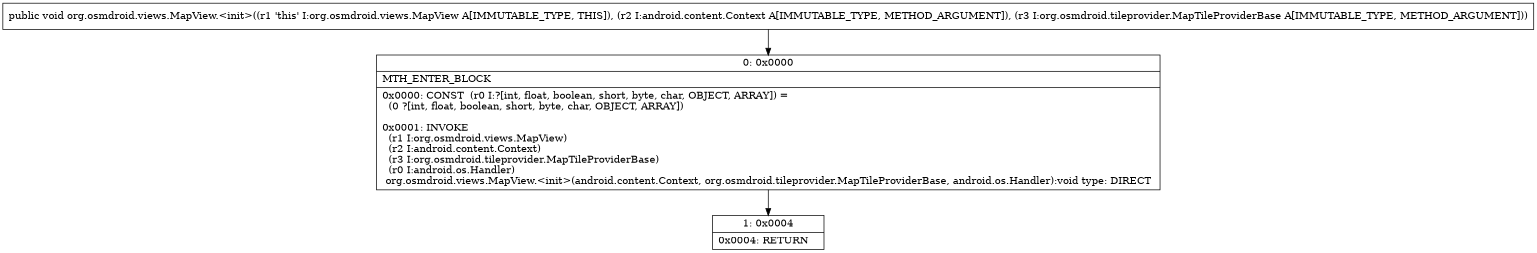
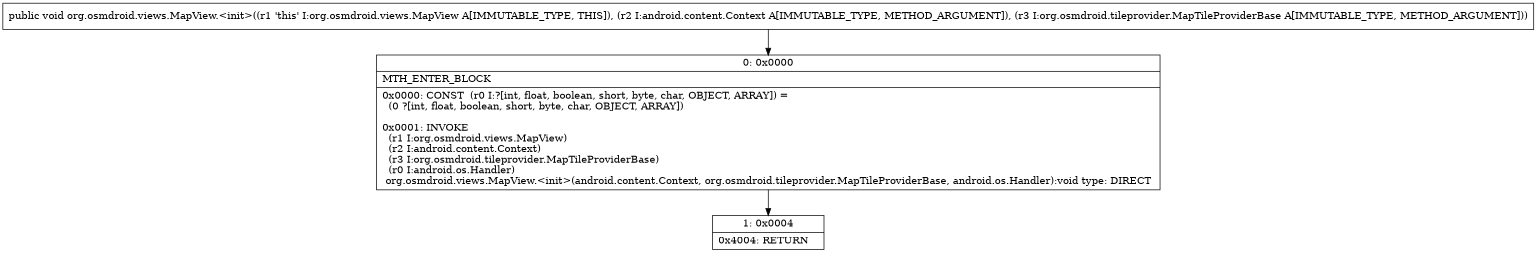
node "1: 0x0004": text "0x0004: RETURN" -> "0x4004: RETURN"
